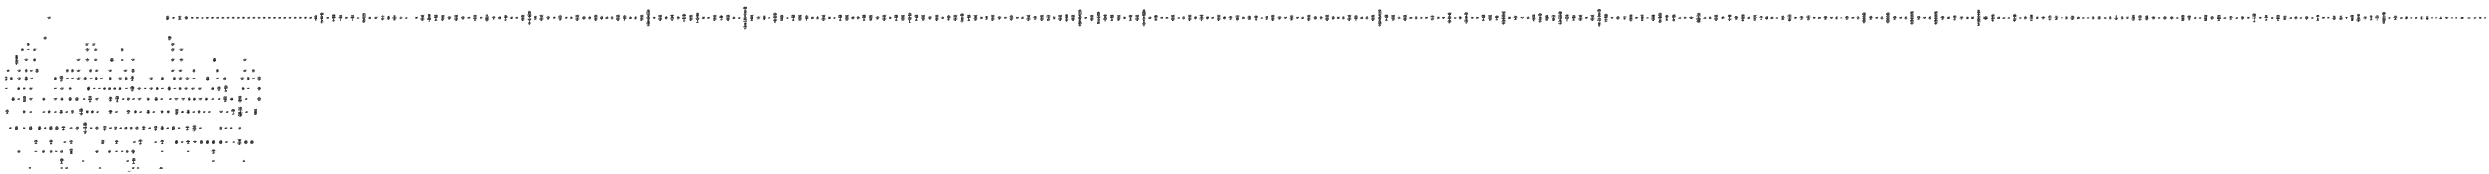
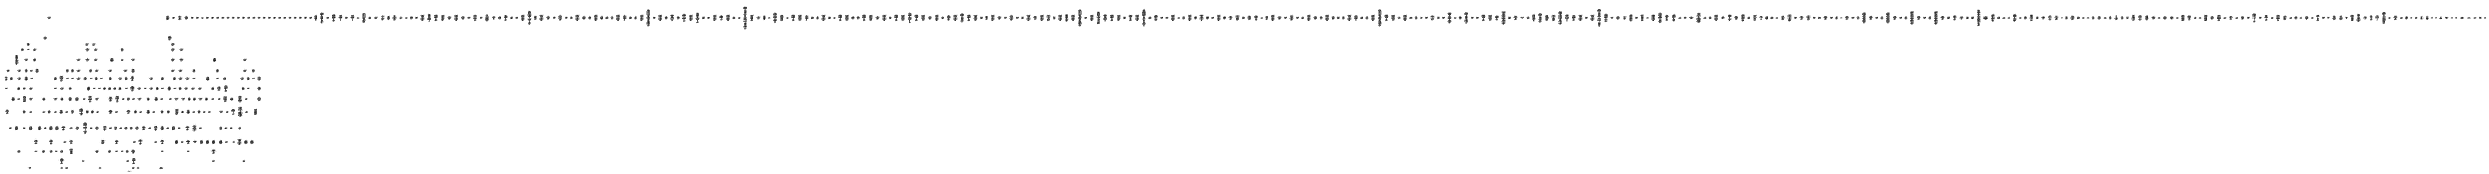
node "# 0x85f JUMPDEST PUSHX Data PUSHX Data PUSHX Data JUMP": added
